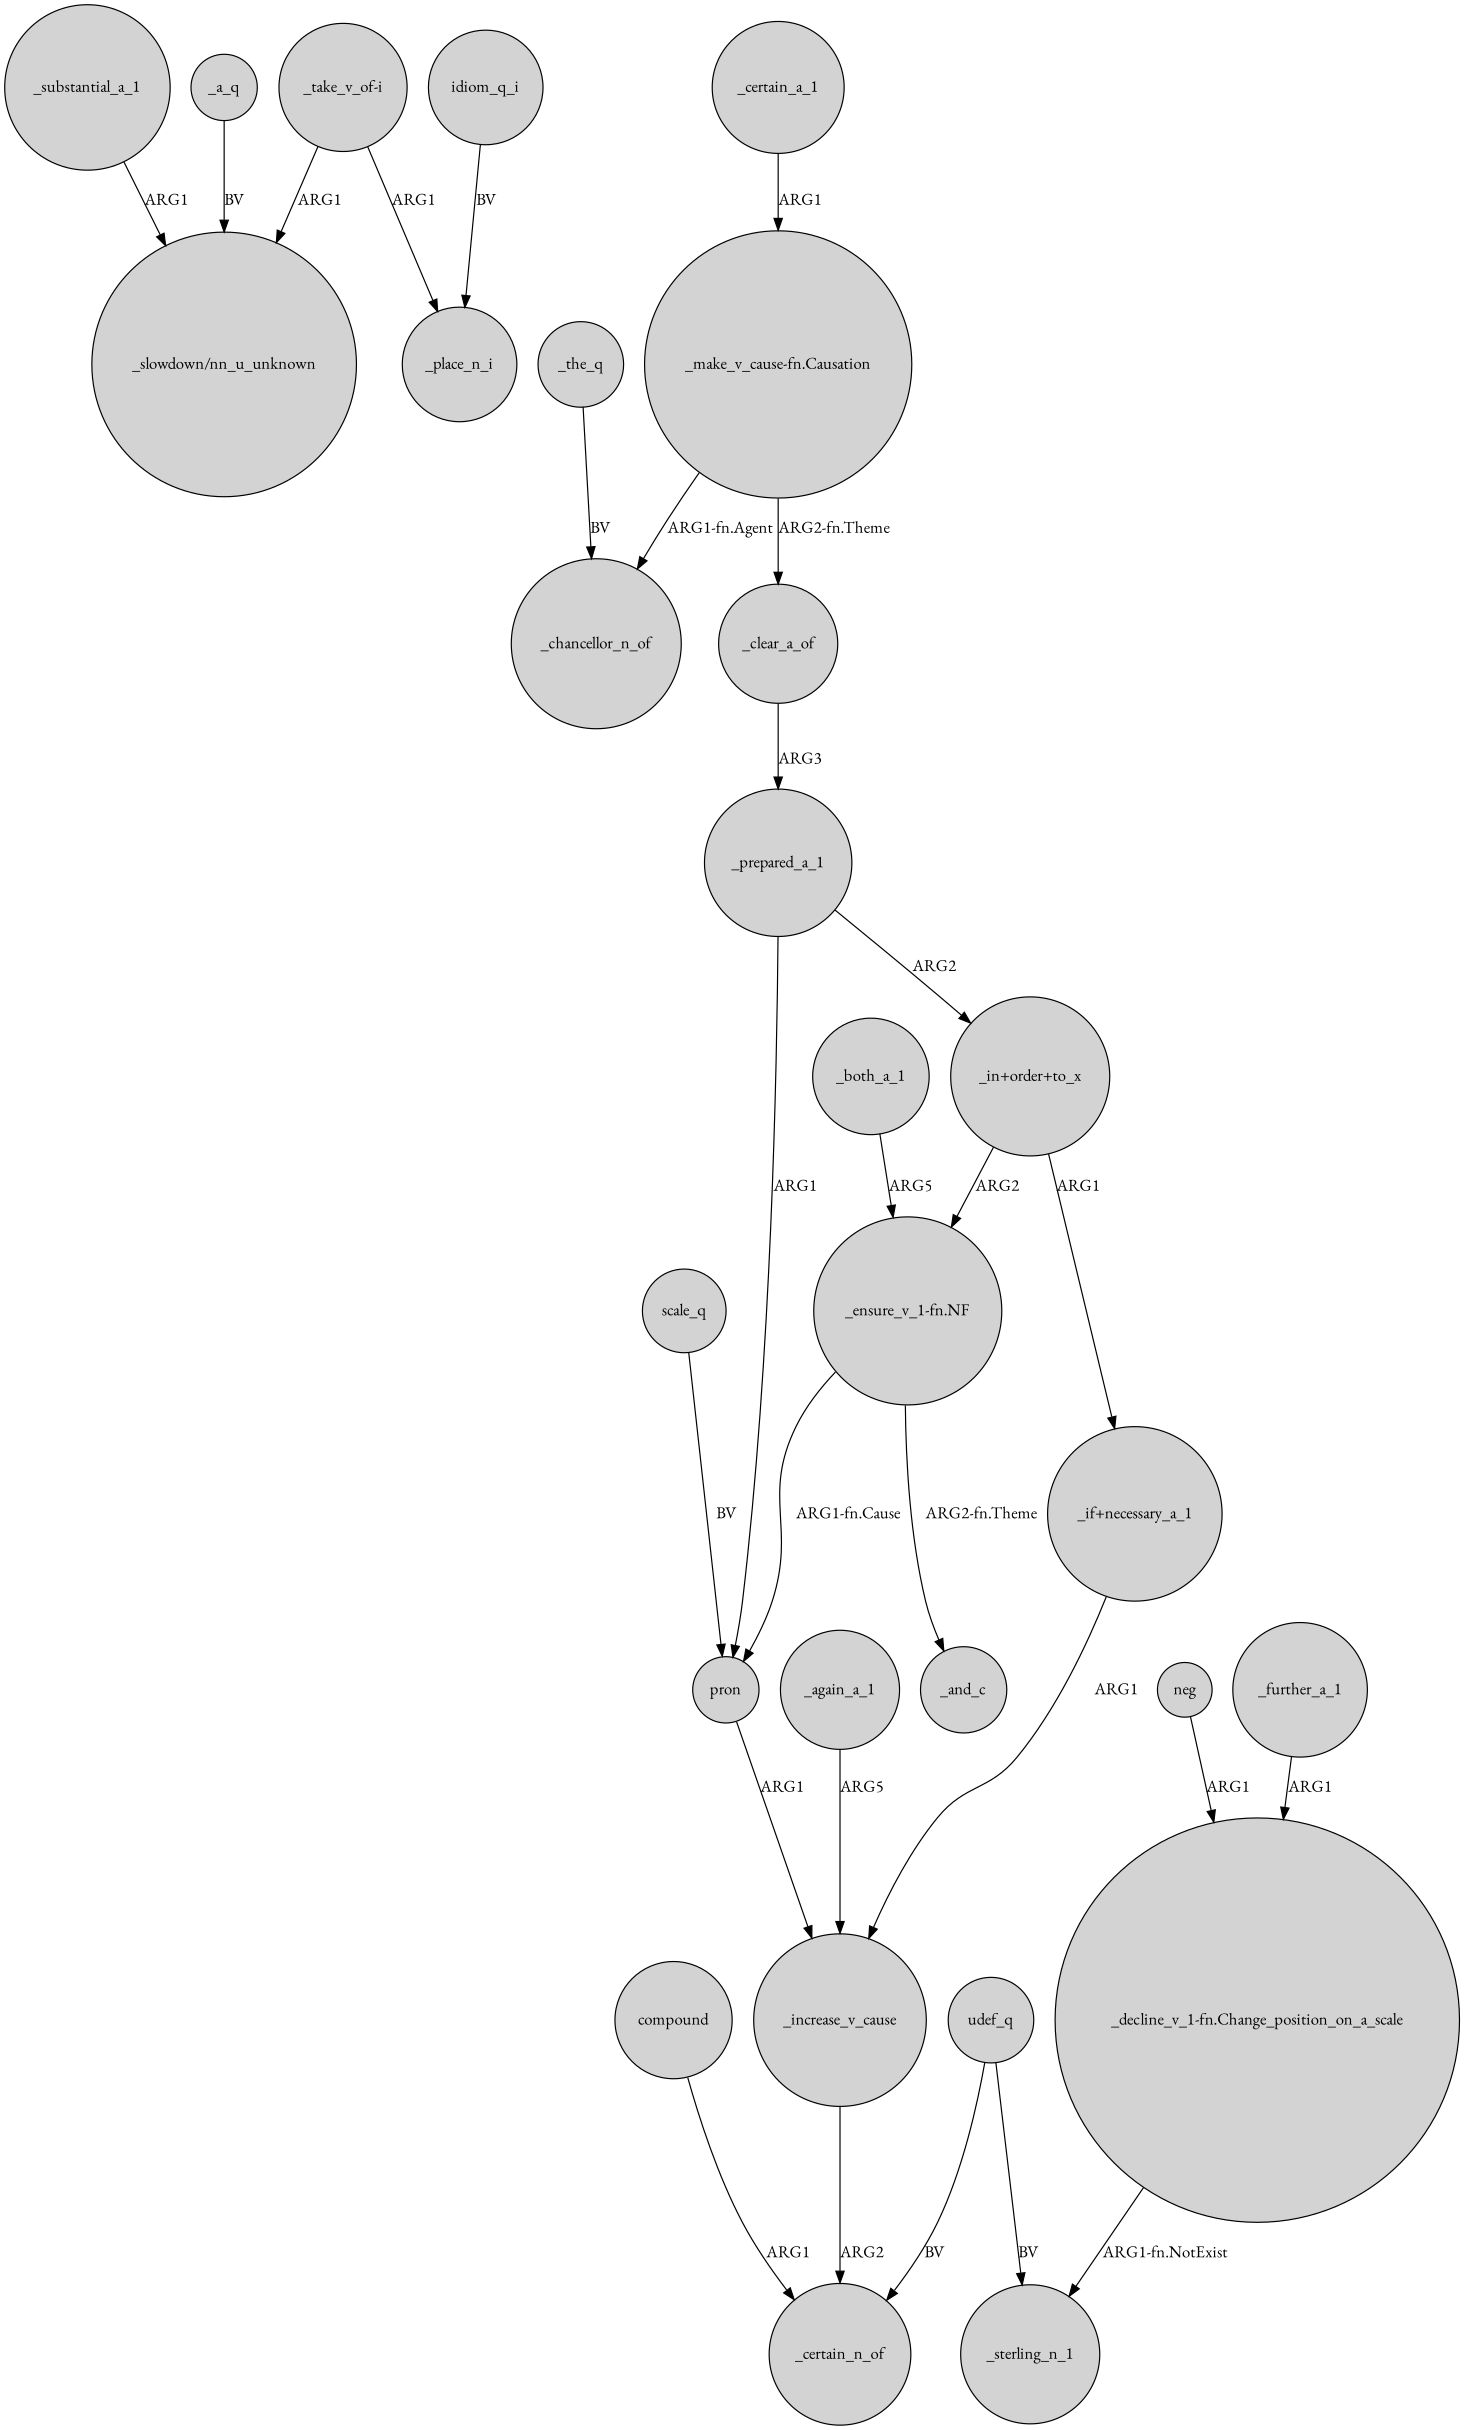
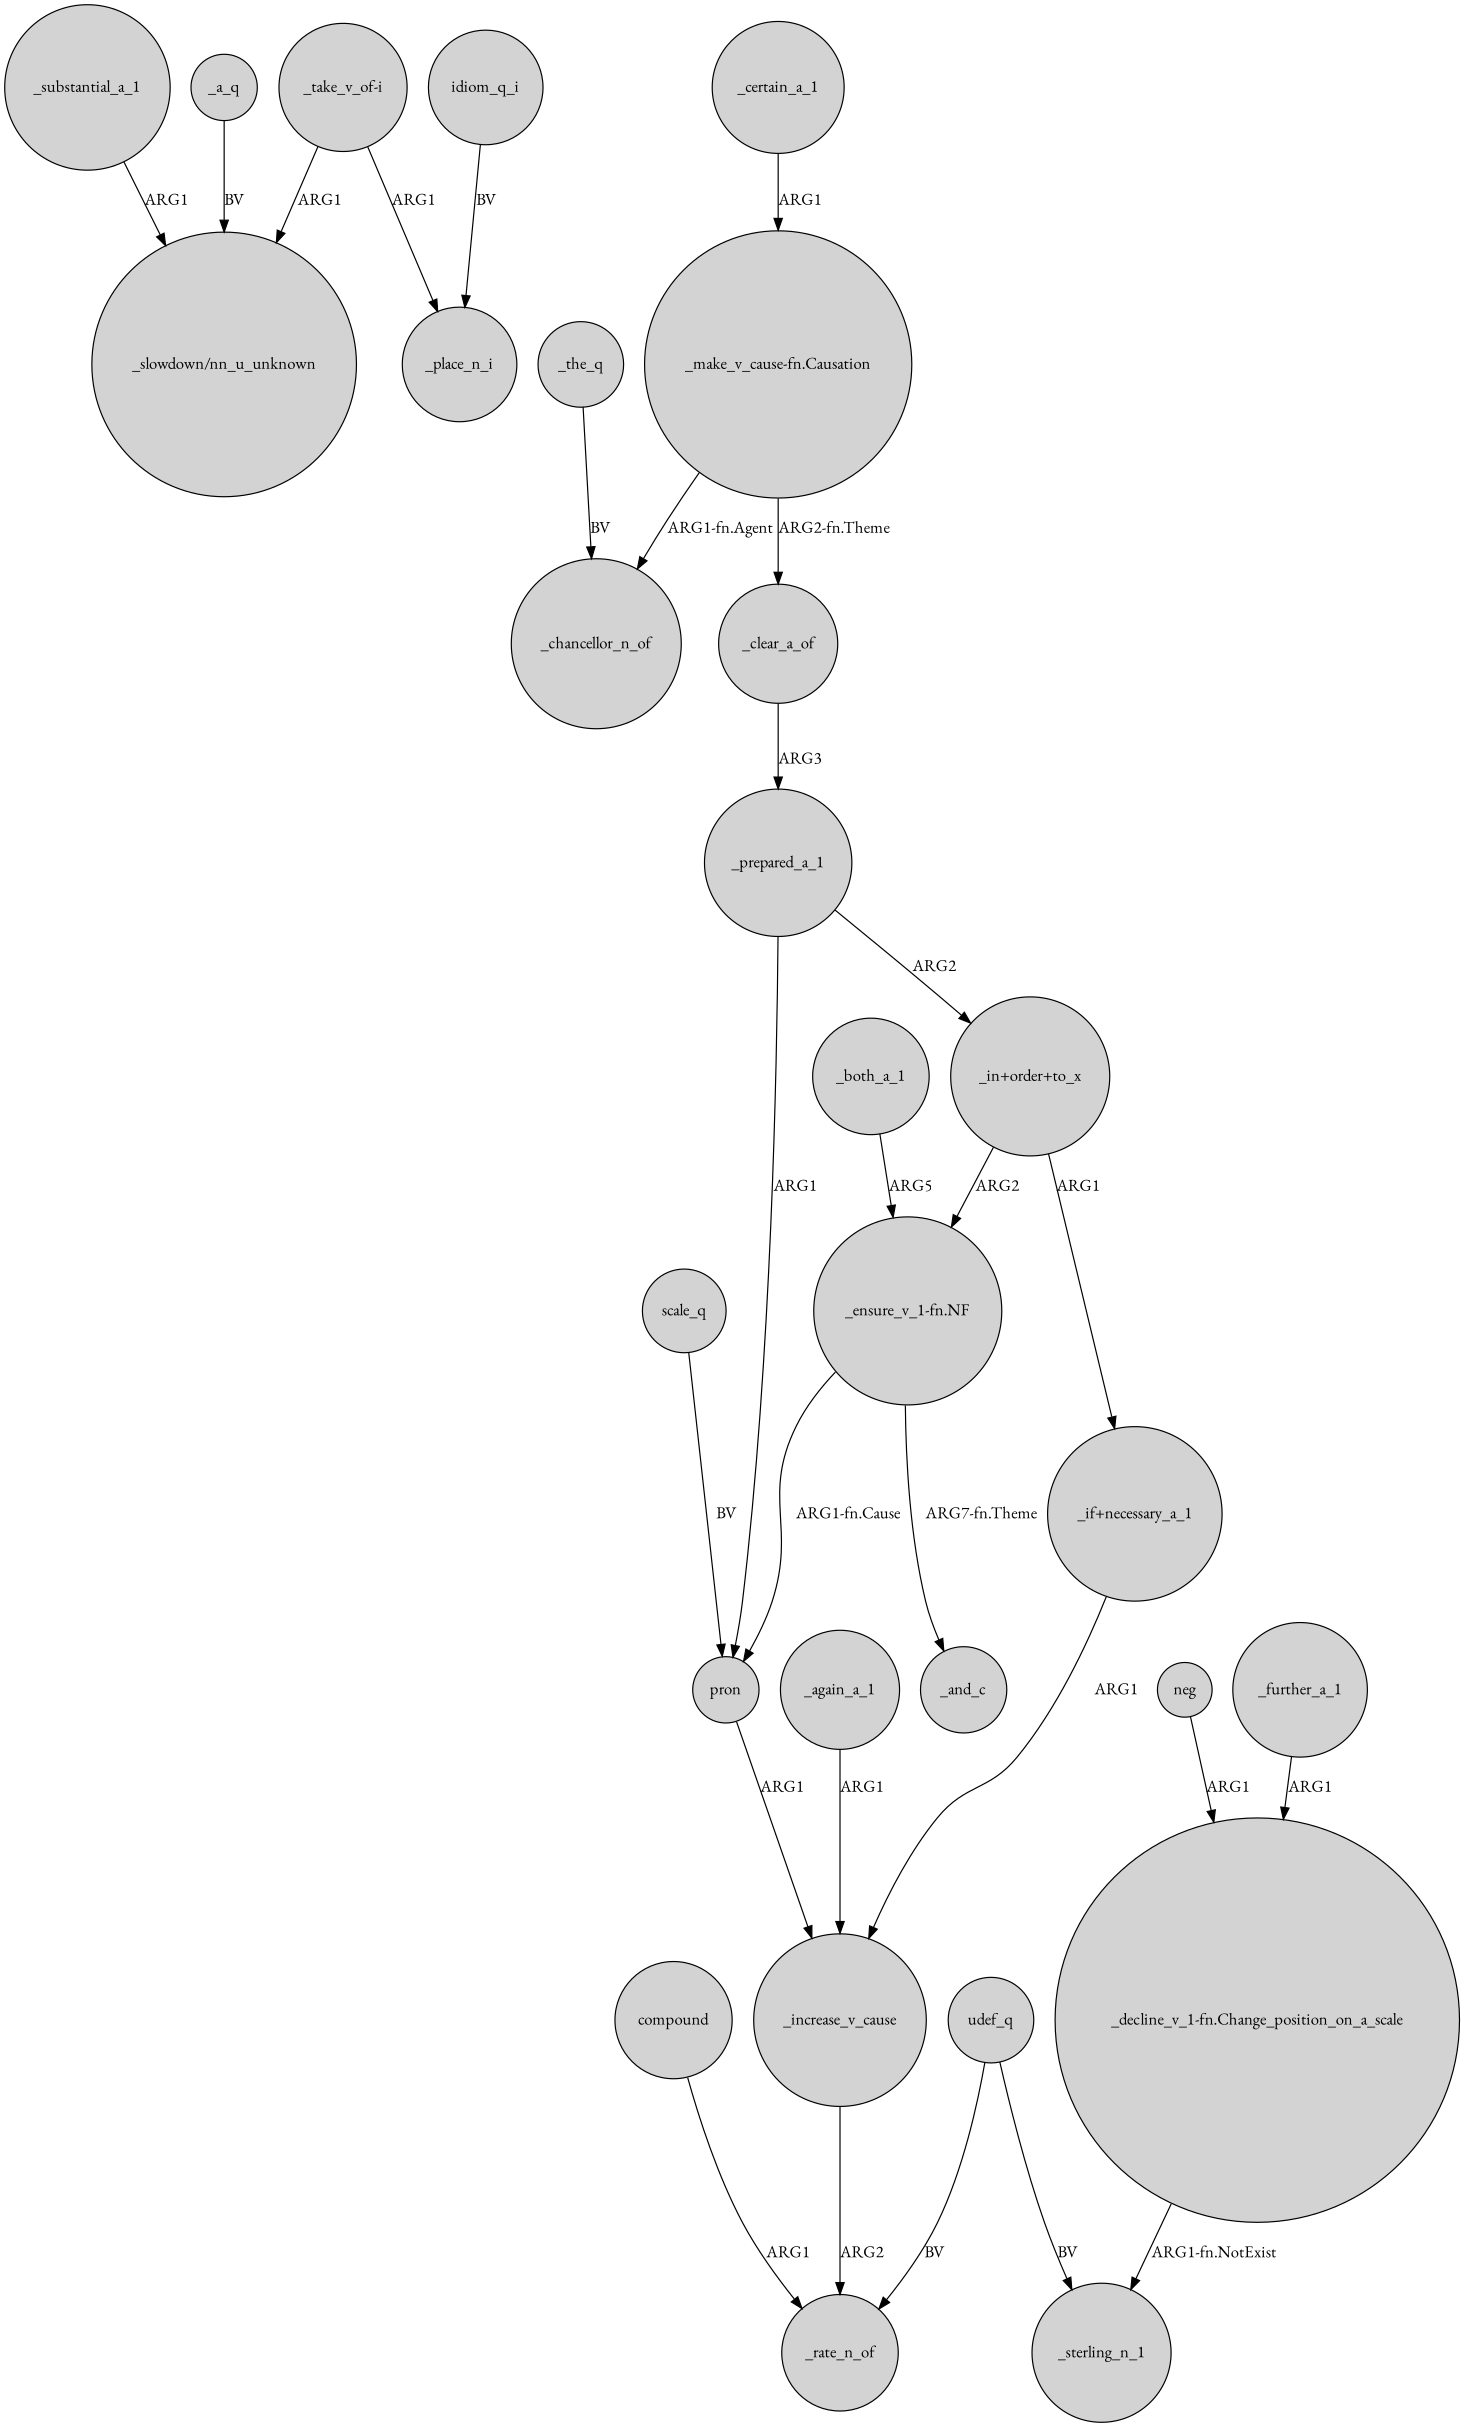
edge "_ensure_v_1-fn.NF" -> "_and_c": label "ARG2-fn.Theme" -> "ARG7-fn.Theme"
edge "_again_a_1" -> "_increase_v_cause": label "ARG5" -> "ARG1"
node "_certain_n_of": label "_certain_n_of" -> "_rate_n_of"
